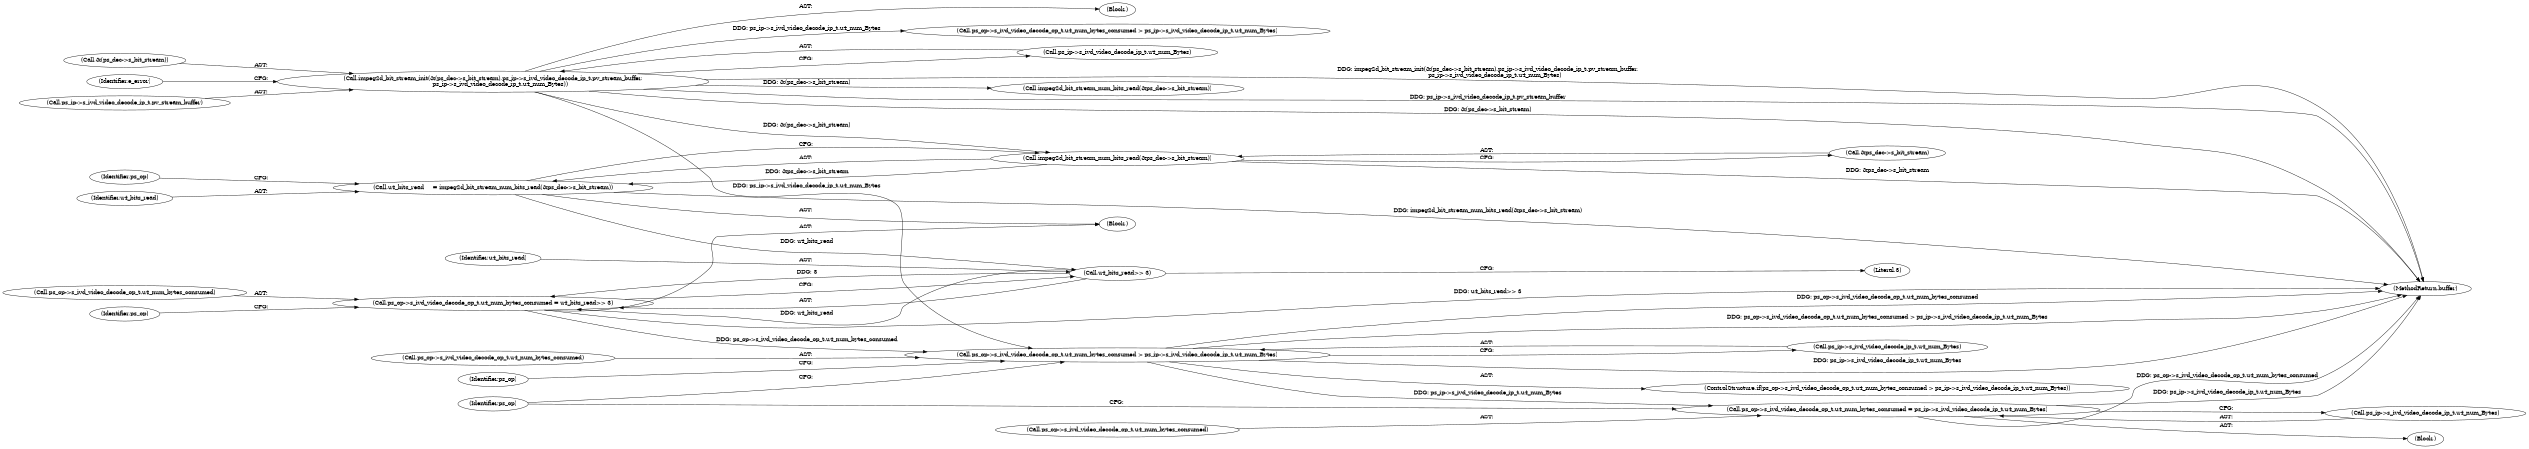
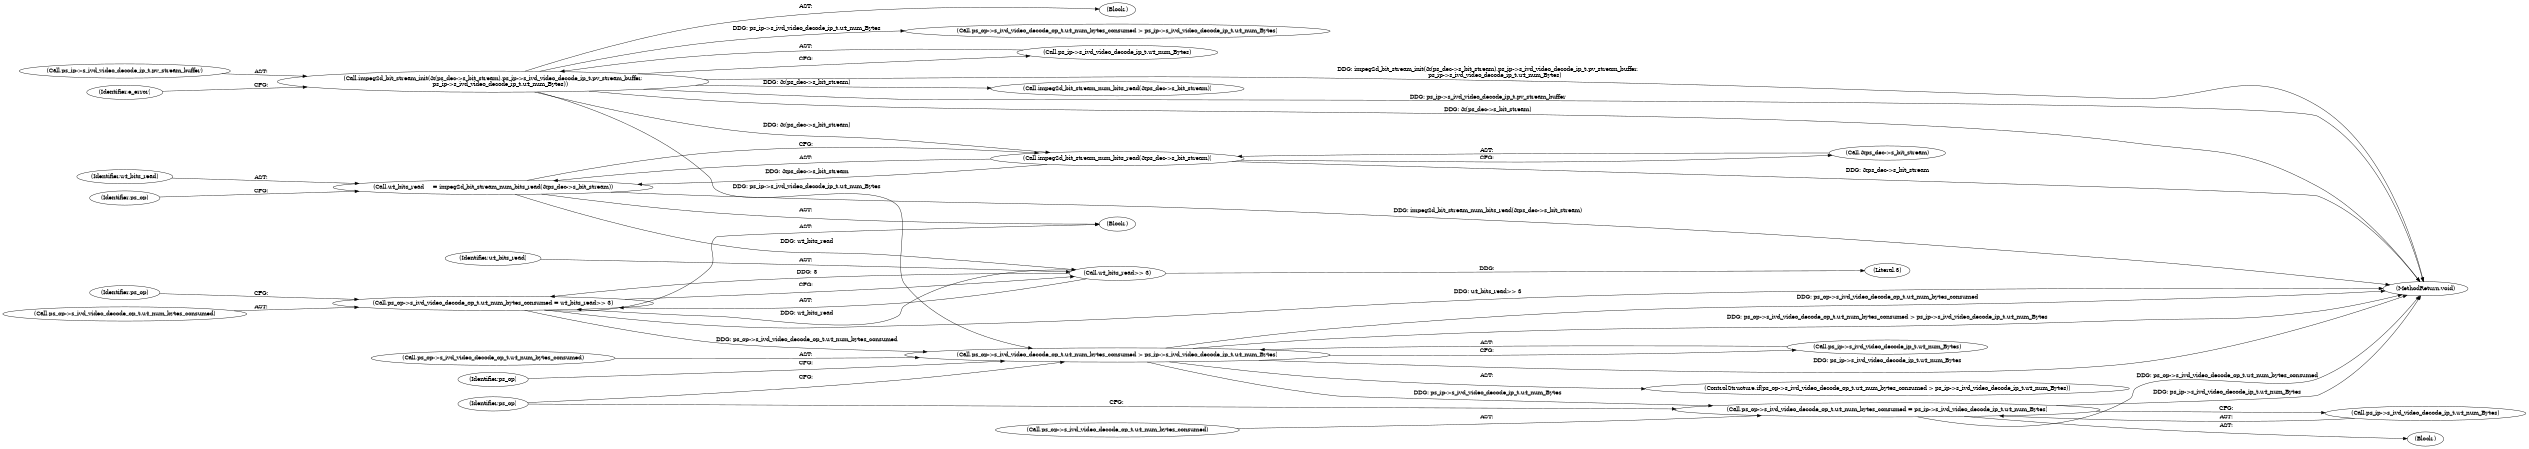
node "(Call,&(ps_dec->s_bit_stream))": removed
edge "(Call,u4_bits_read>> 3)" -> "(Literal,3)": label "CFG: " -> "DDG: "
node "(MethodReturn,buffer)": label "(MethodReturn,buffer)" -> "(MethodReturn,void)"
